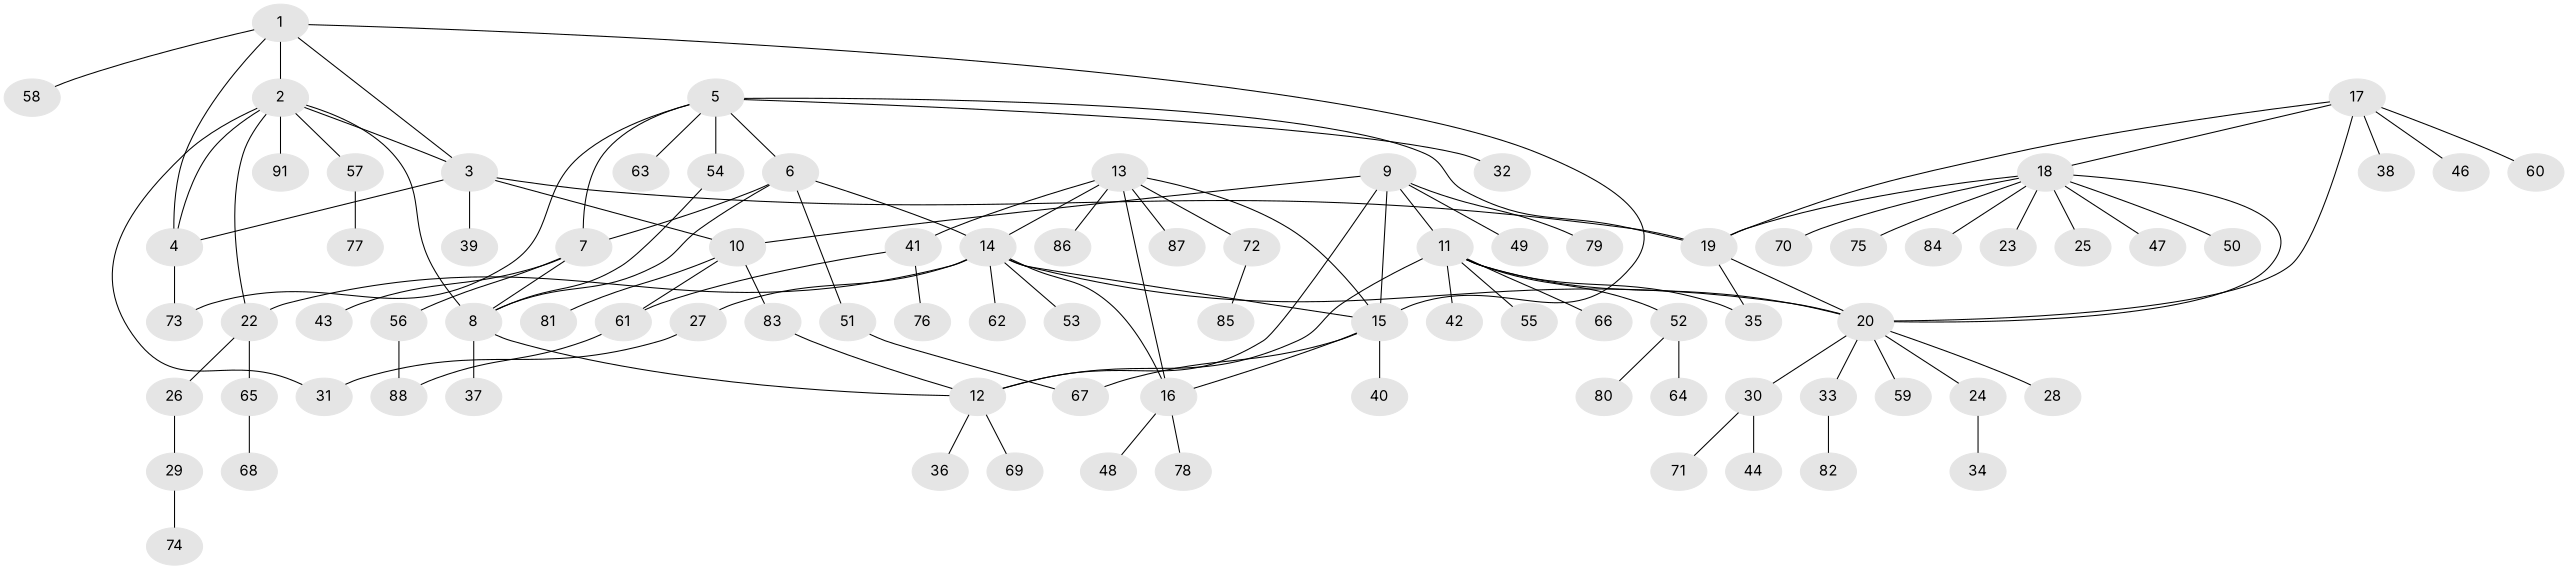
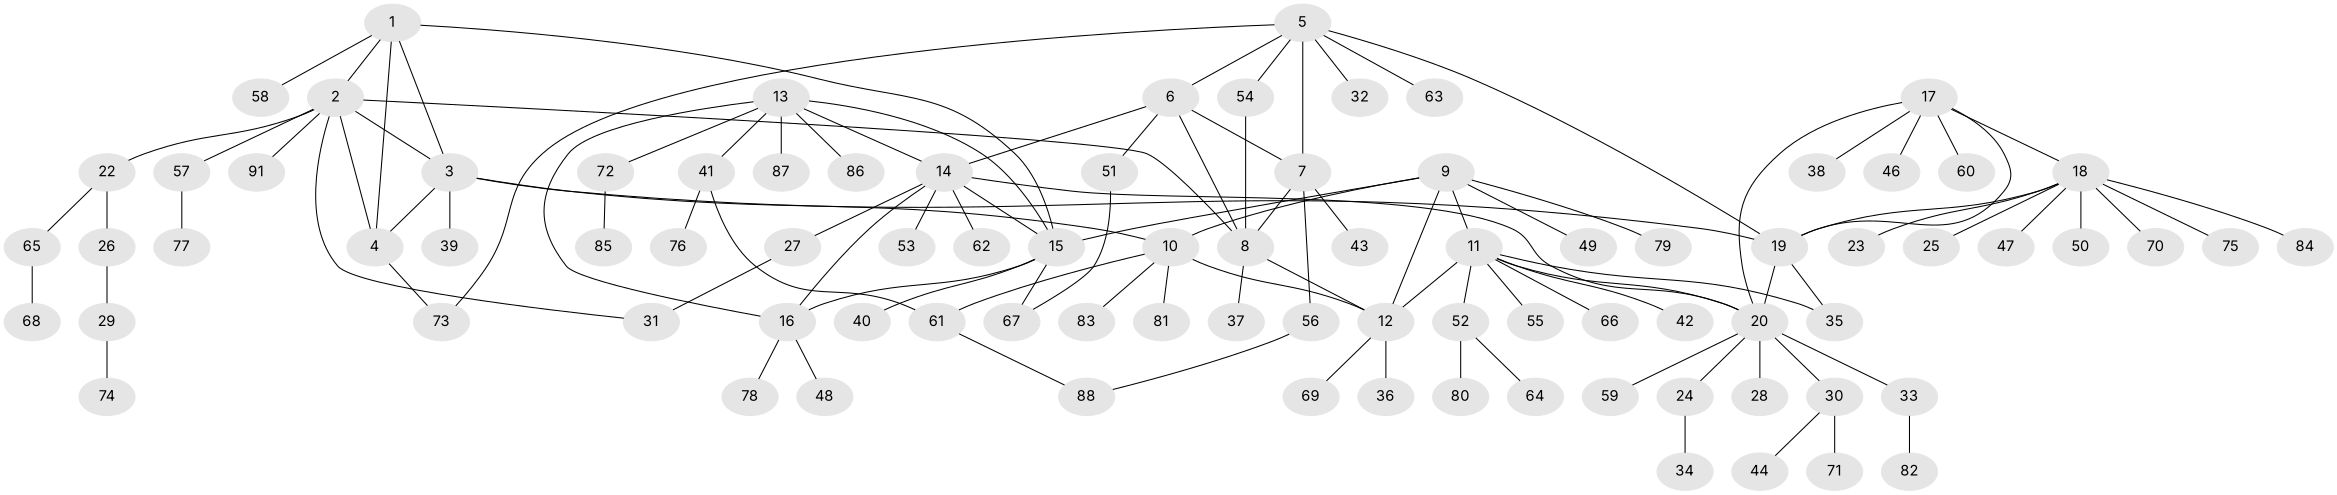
edge "18" -- "20": removed
edge "14" -- "22": removed
edge "83" -- "12": now "10" -- "12"
